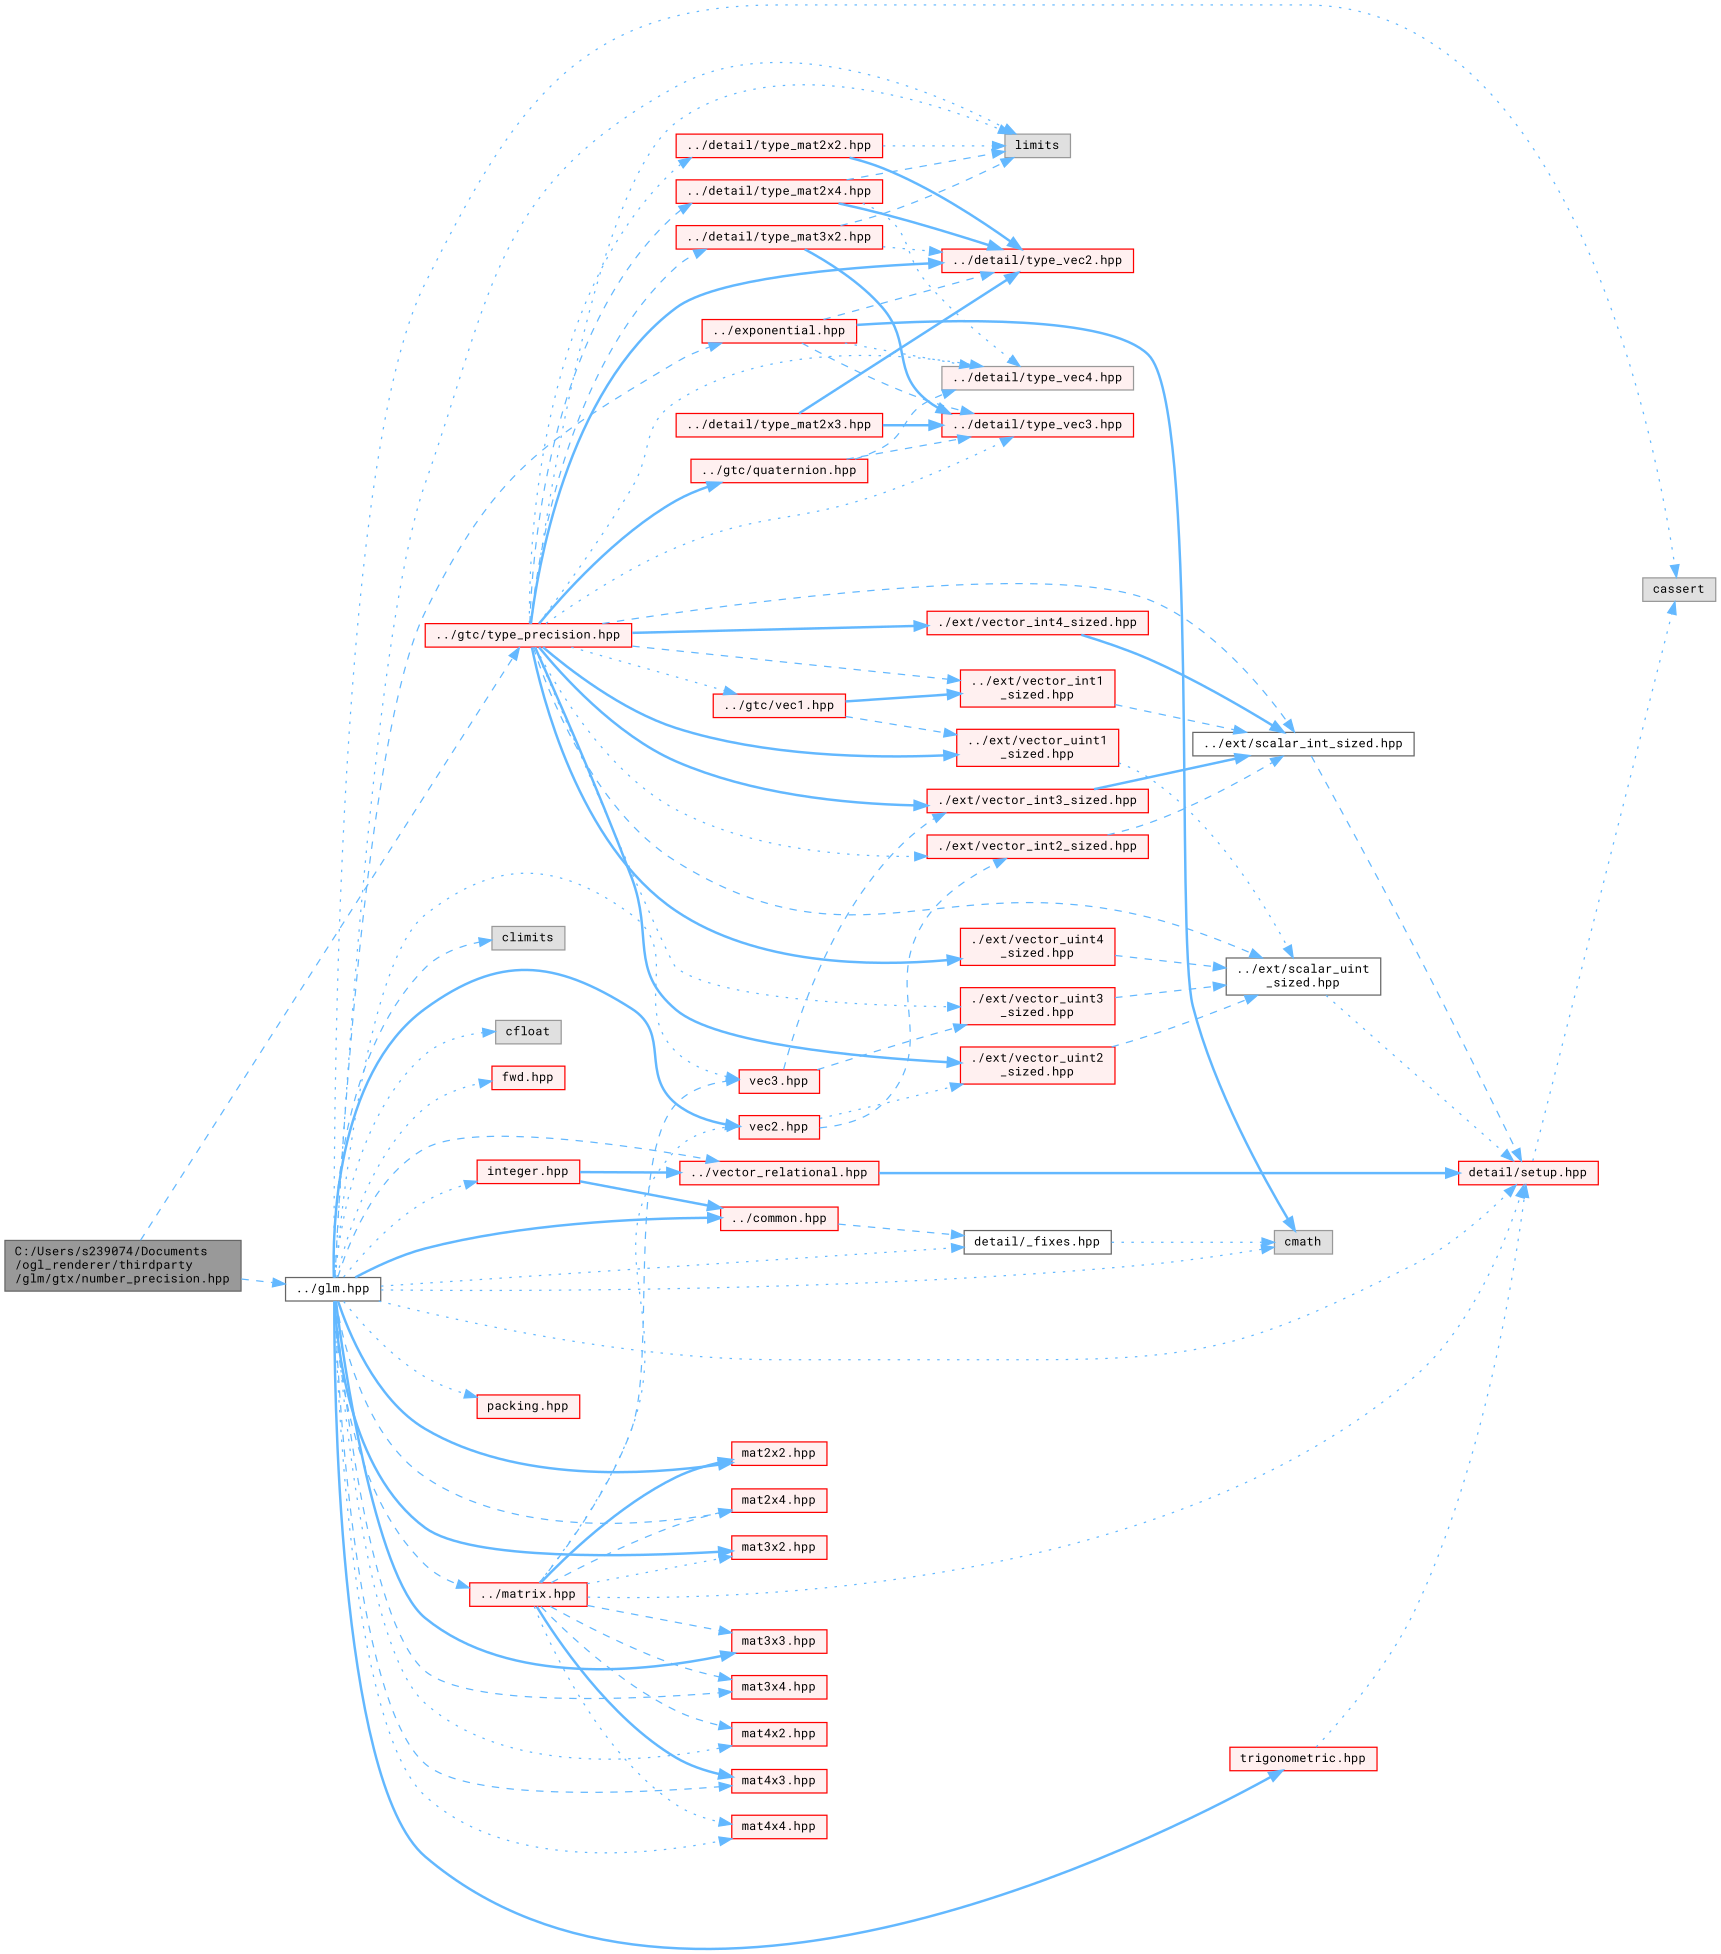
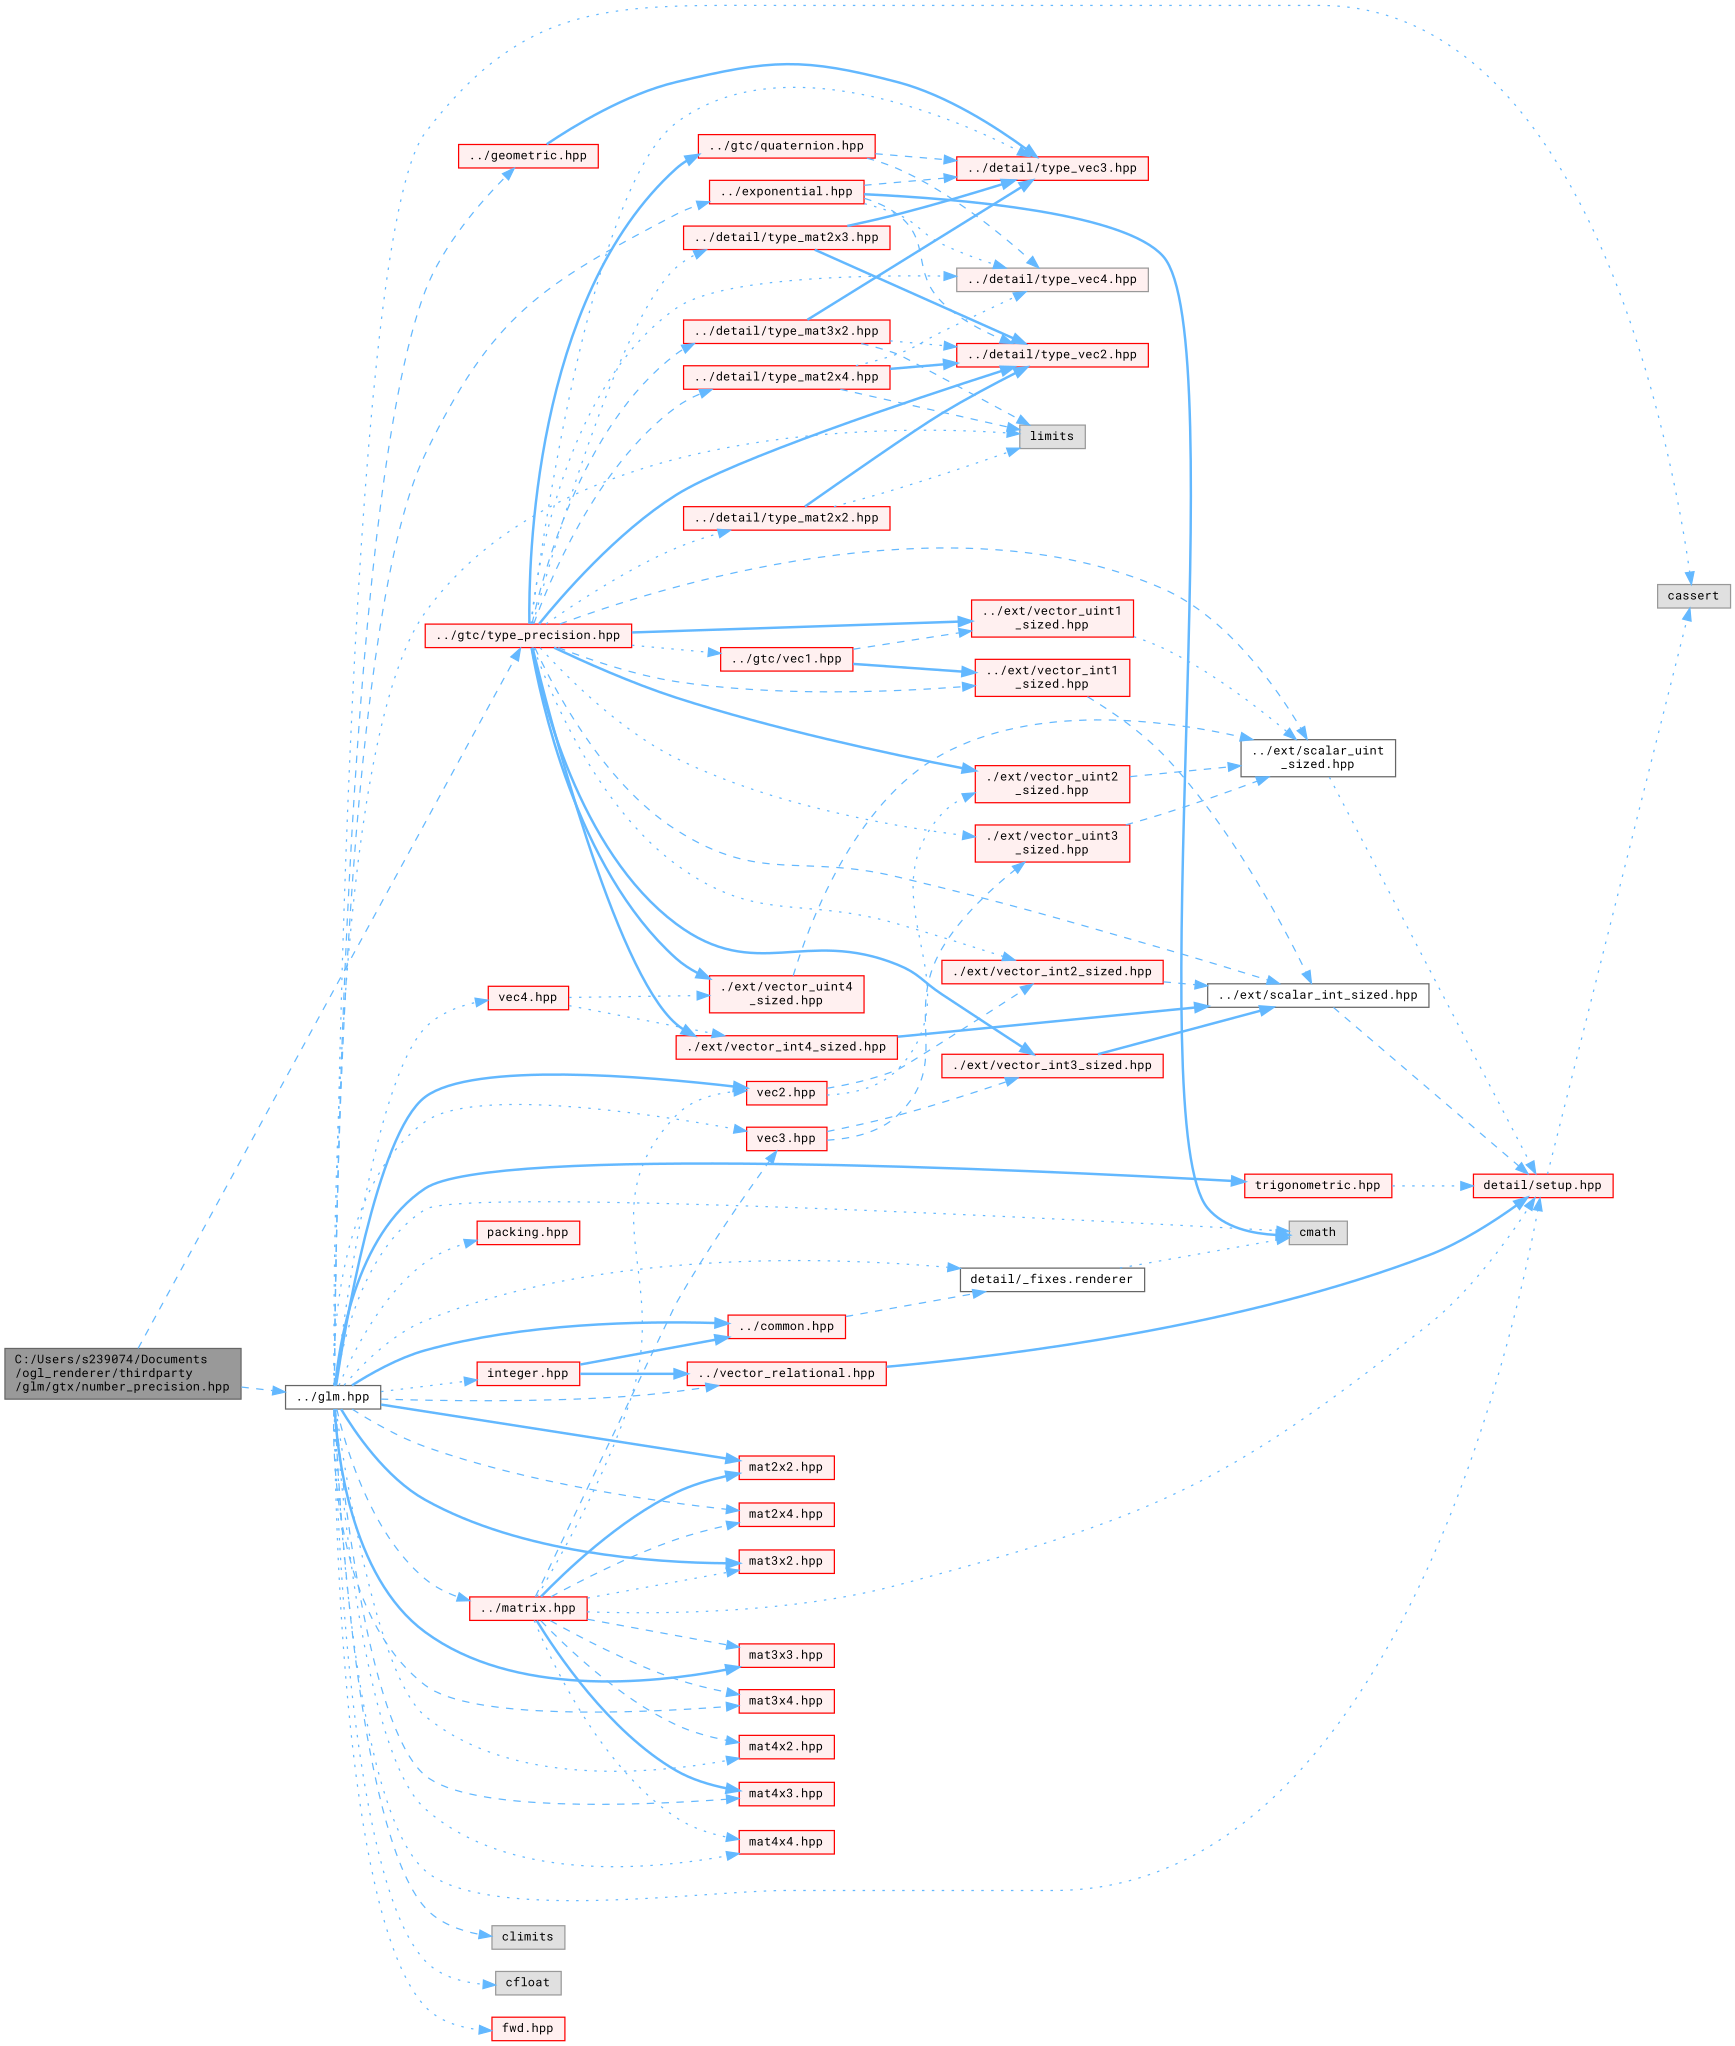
node "../geometric.hpp": added
edge "../gtc/type_precision.hpp" -> "limits": now "../gtc/type_precision.hpp" -> "../detail/type_mat2x3.hpp"
node "vec4.hpp": added
node "detail/_fixes.hpp": label "detail/_fixes.hpp" -> "detail/_fixes.renderer"
